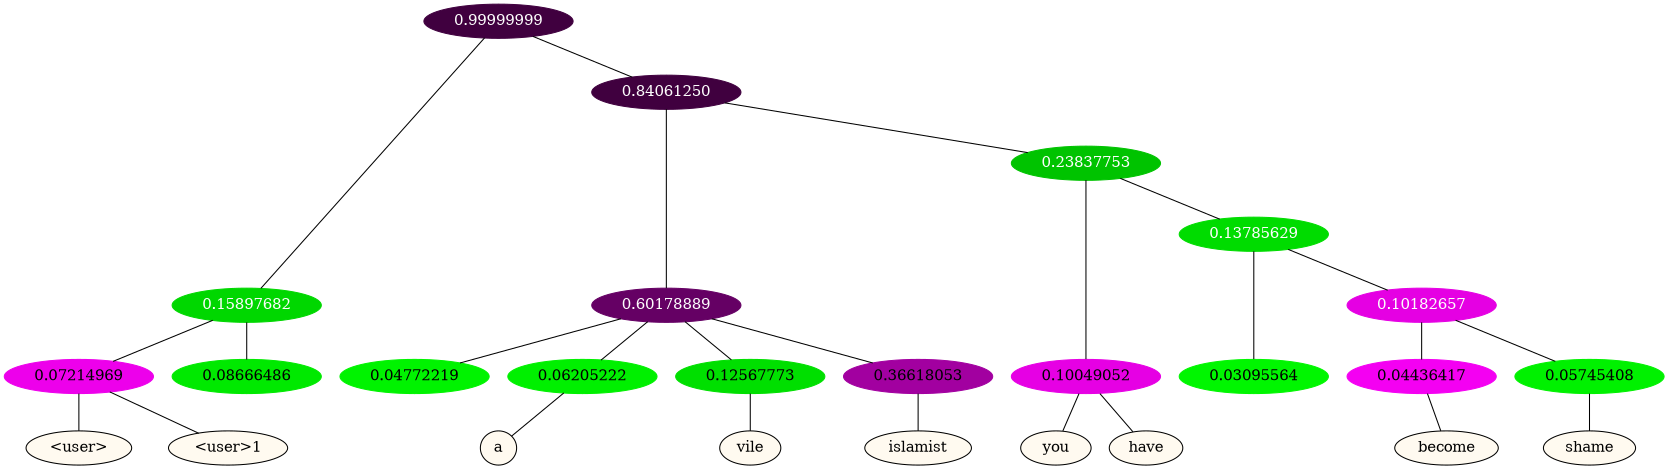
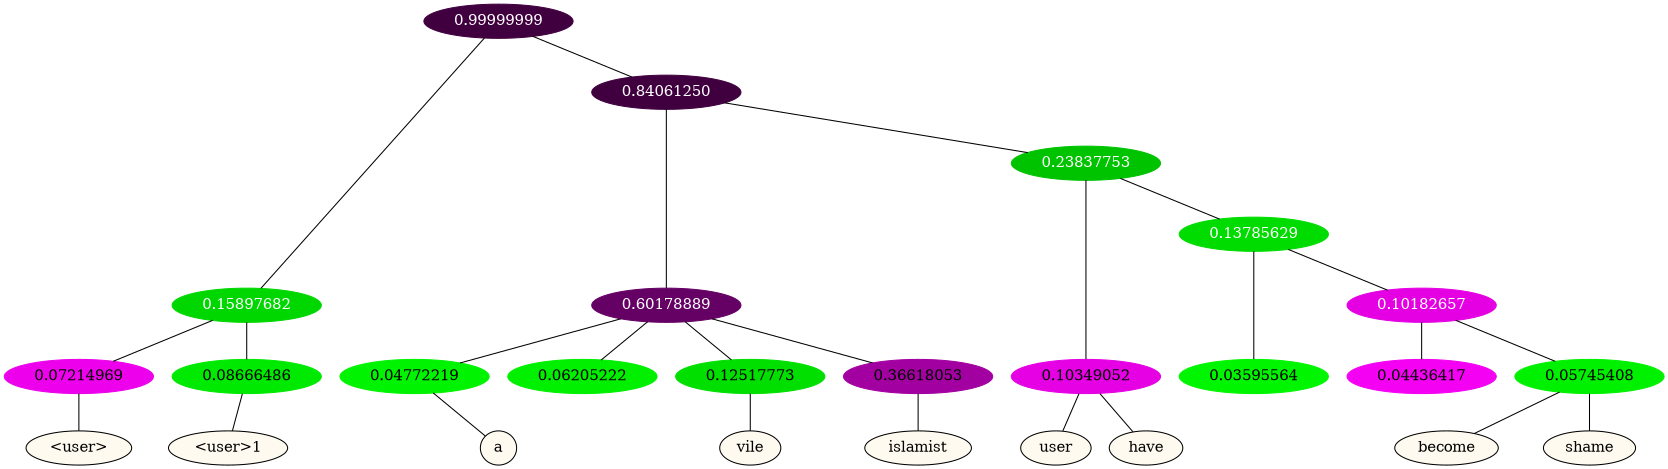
node "0.12567773": label "0.12567773" -> "0.12517773"
node "0.10049052": label "0.10049052" -> "0.10349052"
node "0.03095564": label "0.03095564" -> "0.03595564"
edge "0.04436417" -- "become": now "0.05745408" -- "become"
edge "0.07214969" -- "<user>1": now "0.08666486" -- "<user>1"
edge "0.06205222" -- "a": now "0.04772219" -- "a"
node "you": label "you" -> "user"
